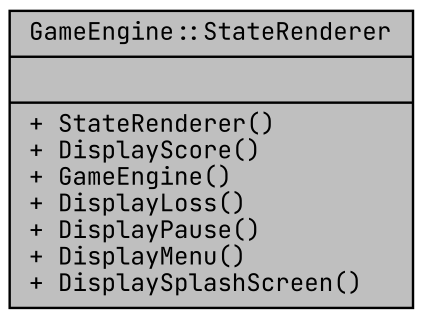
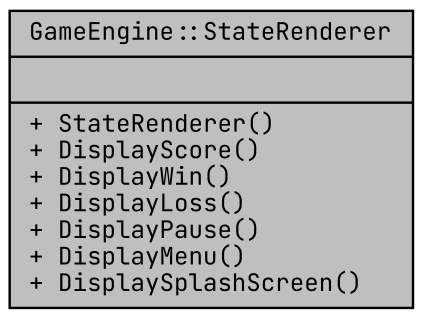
node "GameEngine::StateRenderer": text "+ GameEngine()" -> "+ DisplayWin()"
